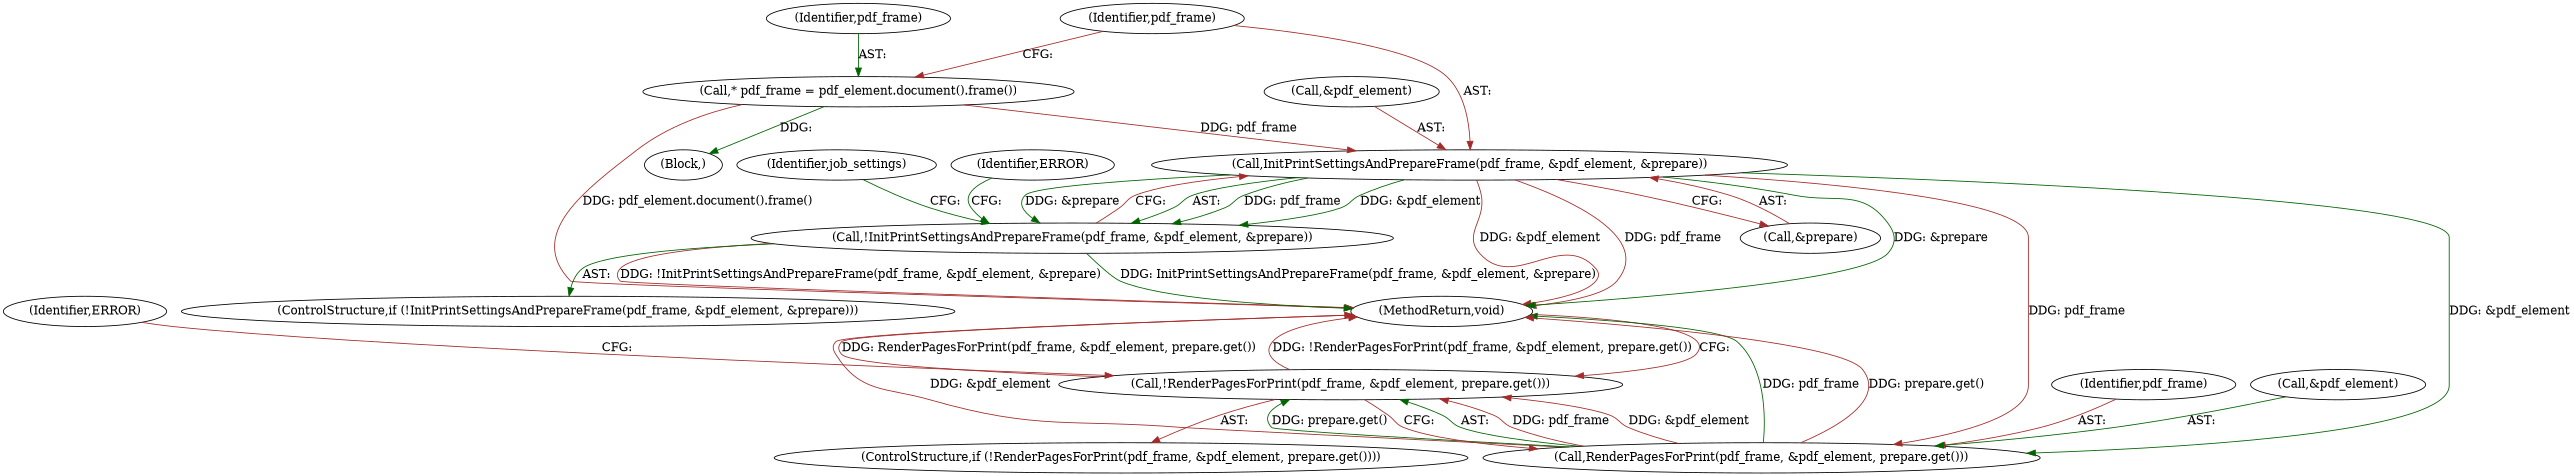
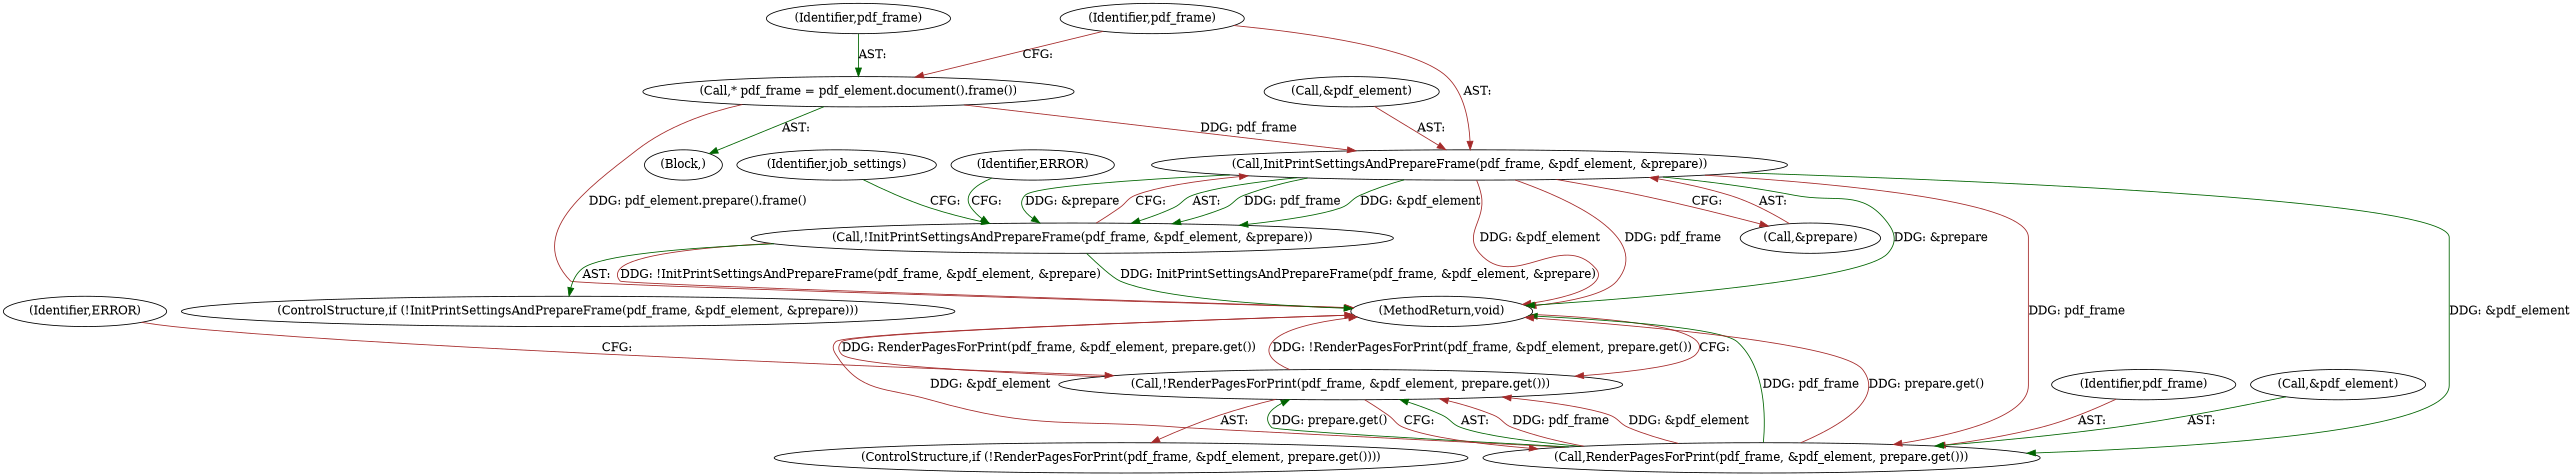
edge "(Call,* pdf_frame = pdf_element.document().frame())" -> "(Block,)": label "DDG: " -> "AST: "
edge "(Call,* pdf_frame = pdf_element.document().frame())" -> "(MethodReturn,void)": label "DDG: pdf_element.document().frame()" -> "DDG: pdf_element.prepare().frame()"
